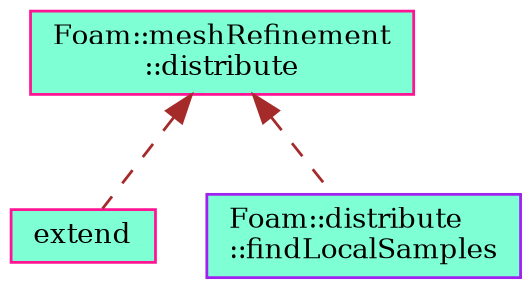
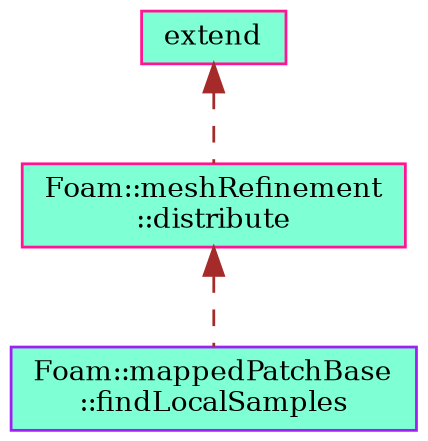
edge "extend" -> "Foam::meshRefinement ::distribute": reversed
node "Foam::distribute ::findLocalSamples": label "Foam::distribute ::findLocalSamples" -> "Foam::mappedPatchBase ::findLocalSamples"
